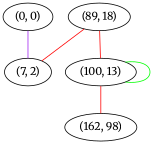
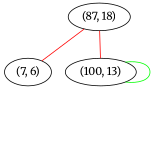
node "(0, 0)": removed
node "(89, 18)": label "(89, 18)" -> "(87, 18)"
node "(7, 2)": label "(7, 2)" -> "(7, 6)"
node "(162, 98)": removed
